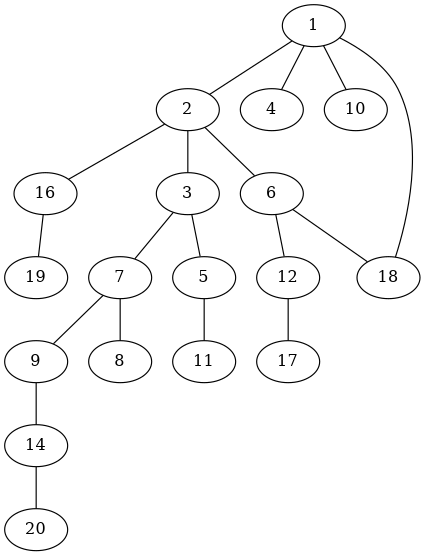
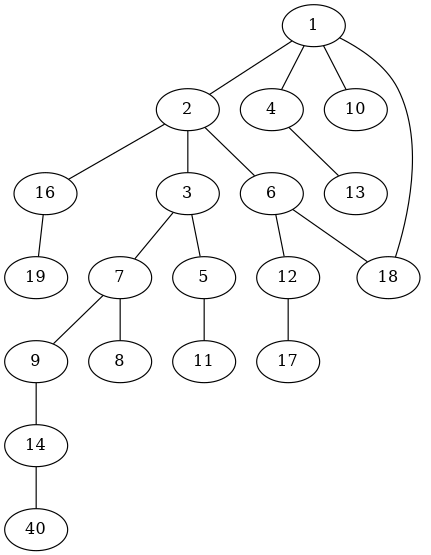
node "13": added
node "20": label "20" -> "40"
